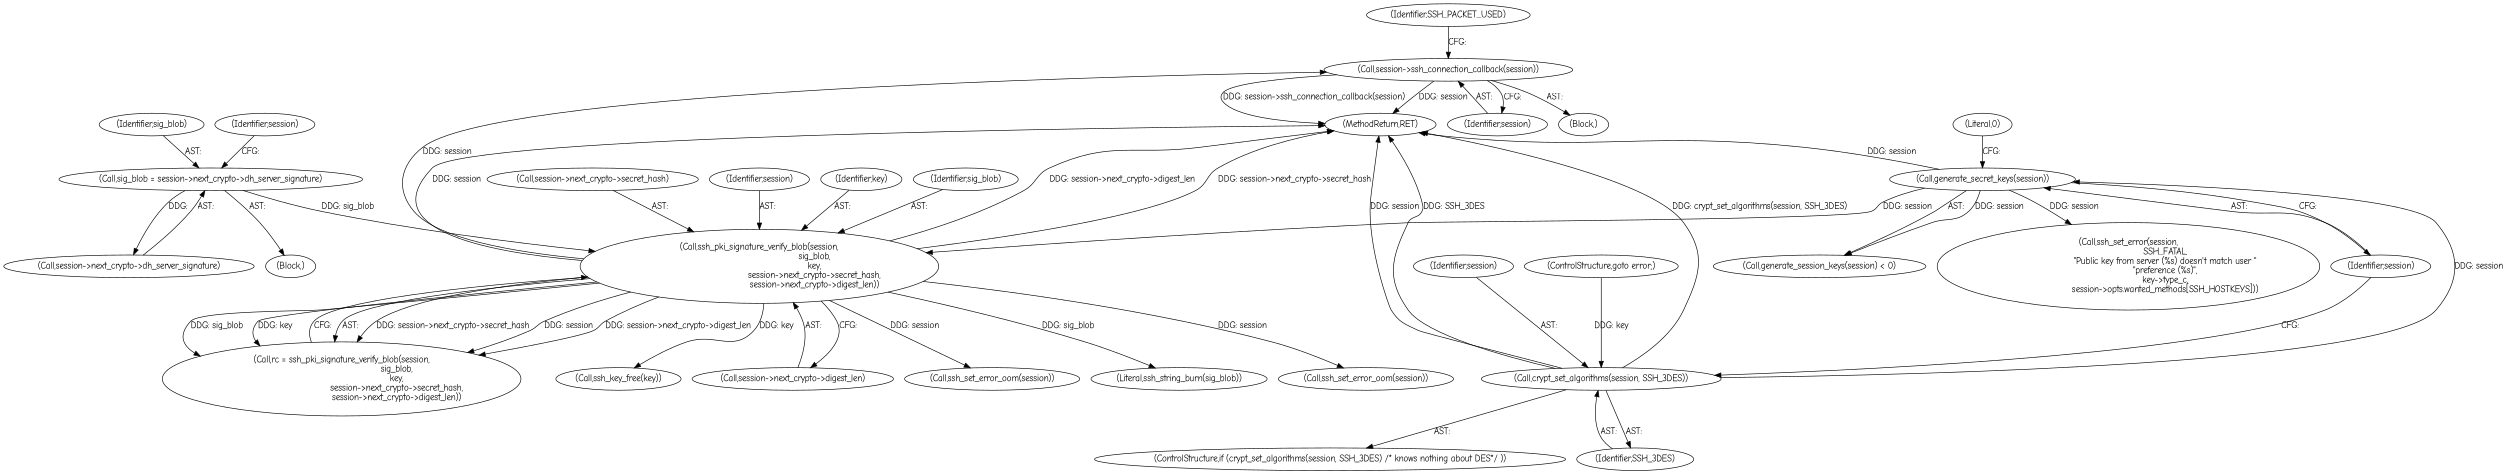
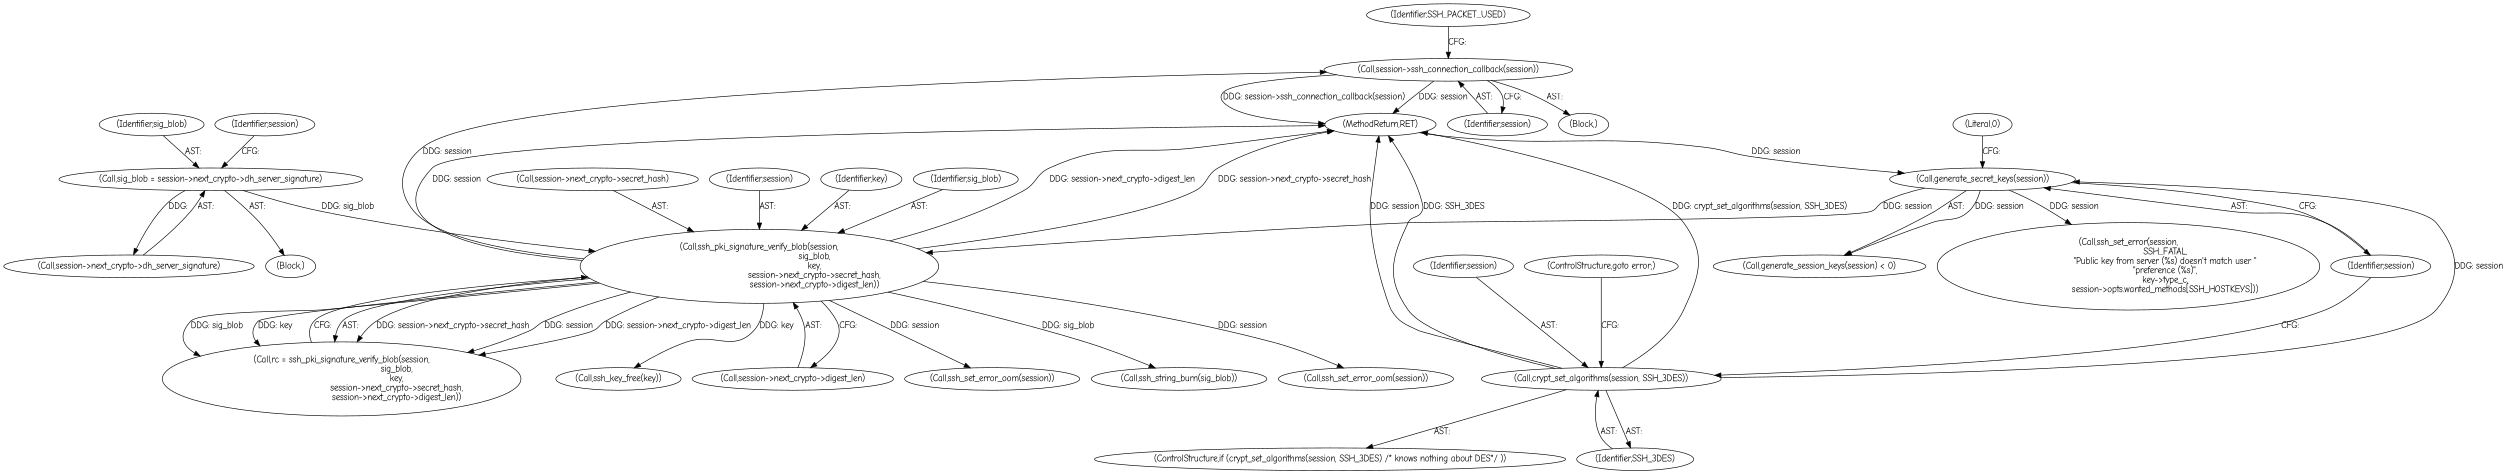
edge "(Call,generate_secret_keys(session))" -> "(MethodReturn,RET)": reversed
edge "(ControlStructure,goto error;)" -> "(Call,crypt_set_algorithms(session, SSH_3DES))": label "DDG: key" -> "CFG: "
node "(Literal,ssh_string_burn(sig_blob))": label "(Literal,ssh_string_burn(sig_blob))" -> "(Call,ssh_string_burn(sig_blob))"
